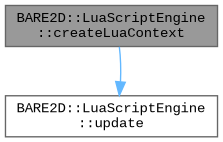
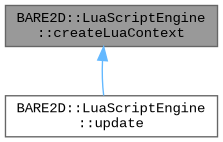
edge "BARE2D::LuaScriptEngine ::createLuaContext" -> "BARE2D::LuaScriptEngine ::update": reversed
